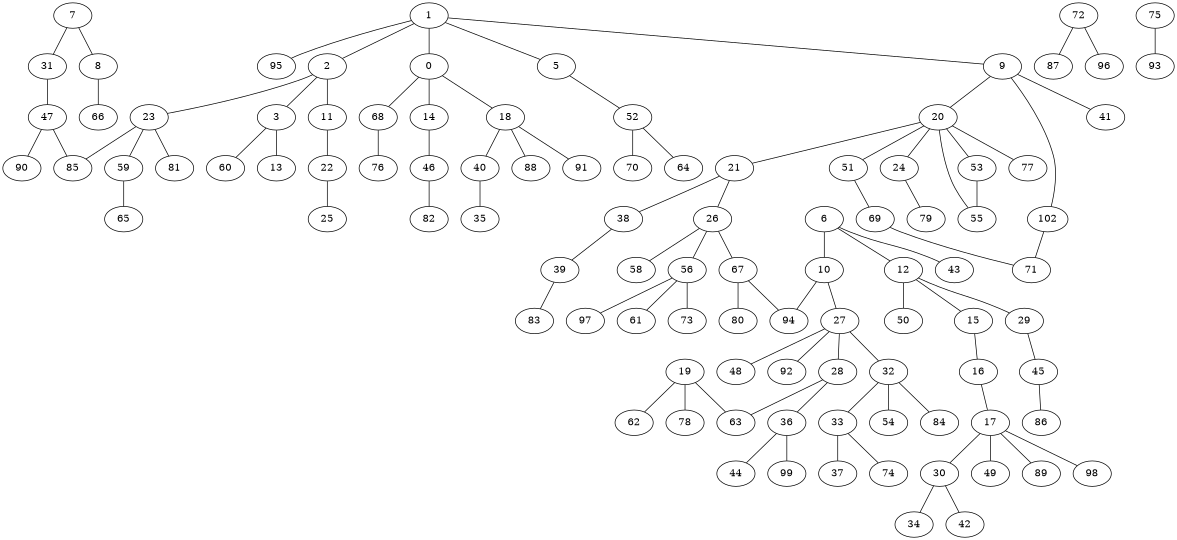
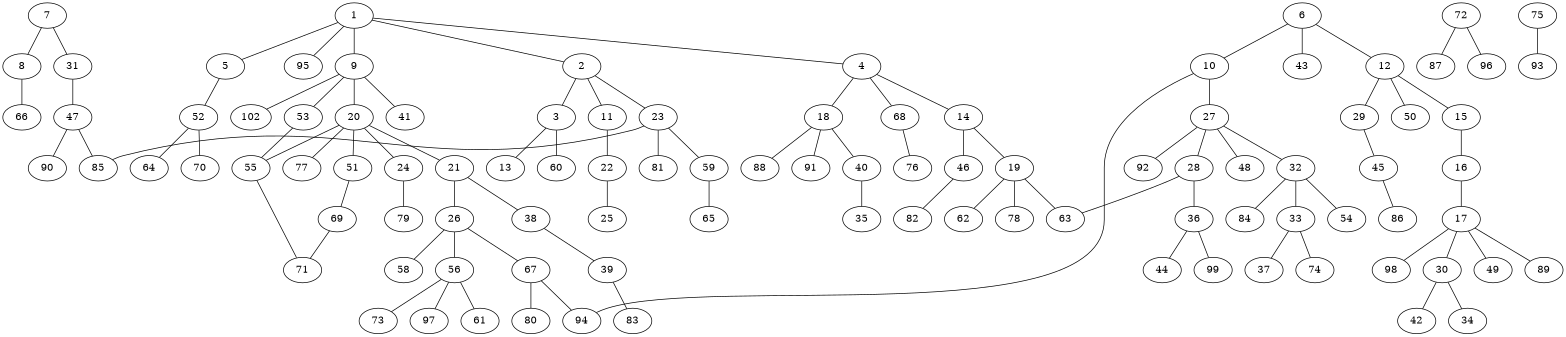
node "0": label "0" -> "4"
edge "20" -- "53": now "9" -- "53"
edge "14" -- "19": added
edge "102" -- "71": now "55" -- "71"
